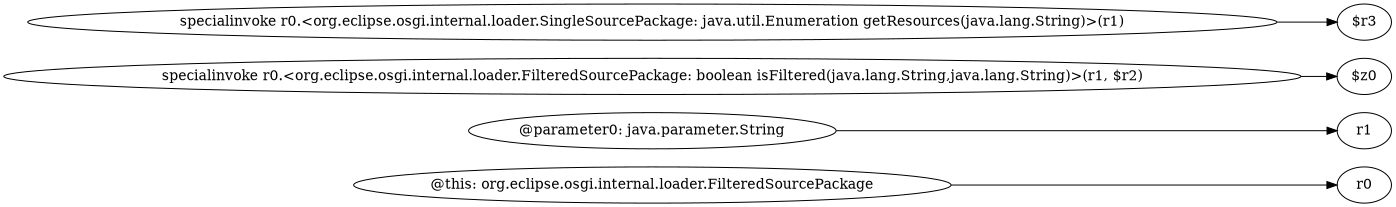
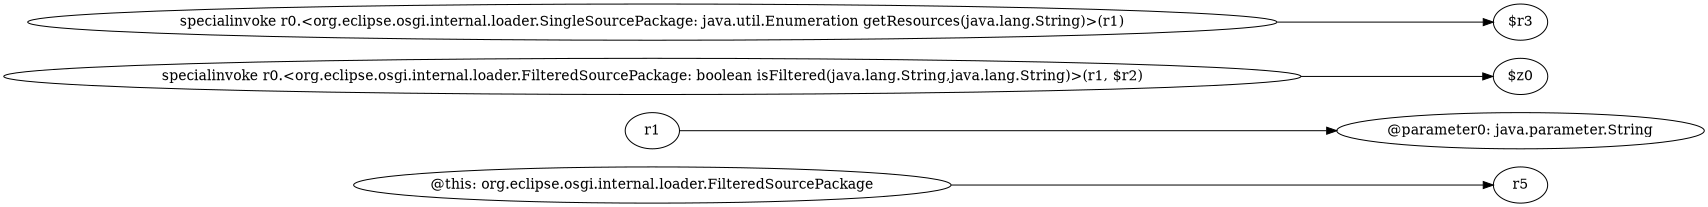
edge "@parameter0: java.parameter.String" -> "r1": reversed
node "r0": label "r0" -> "r5"
